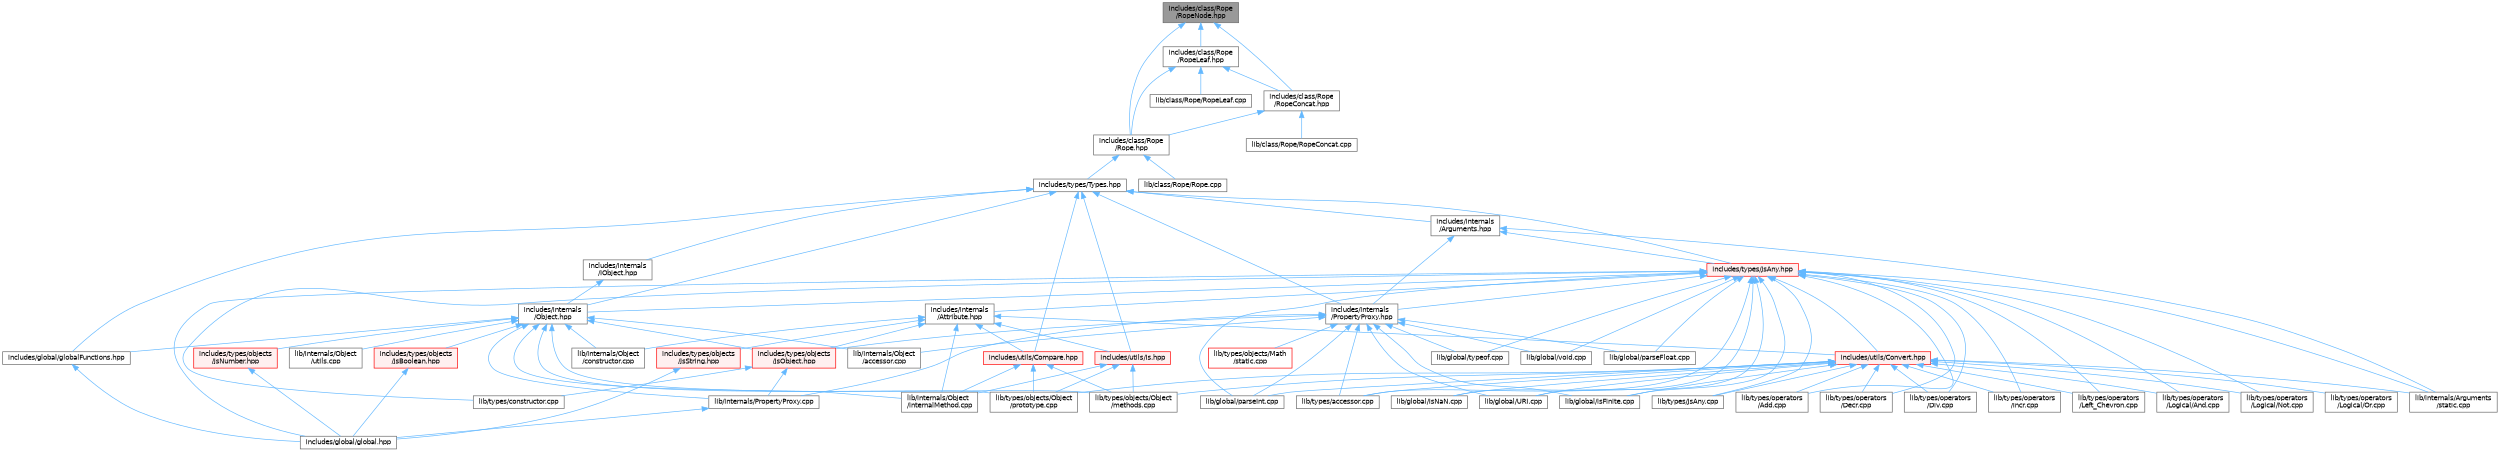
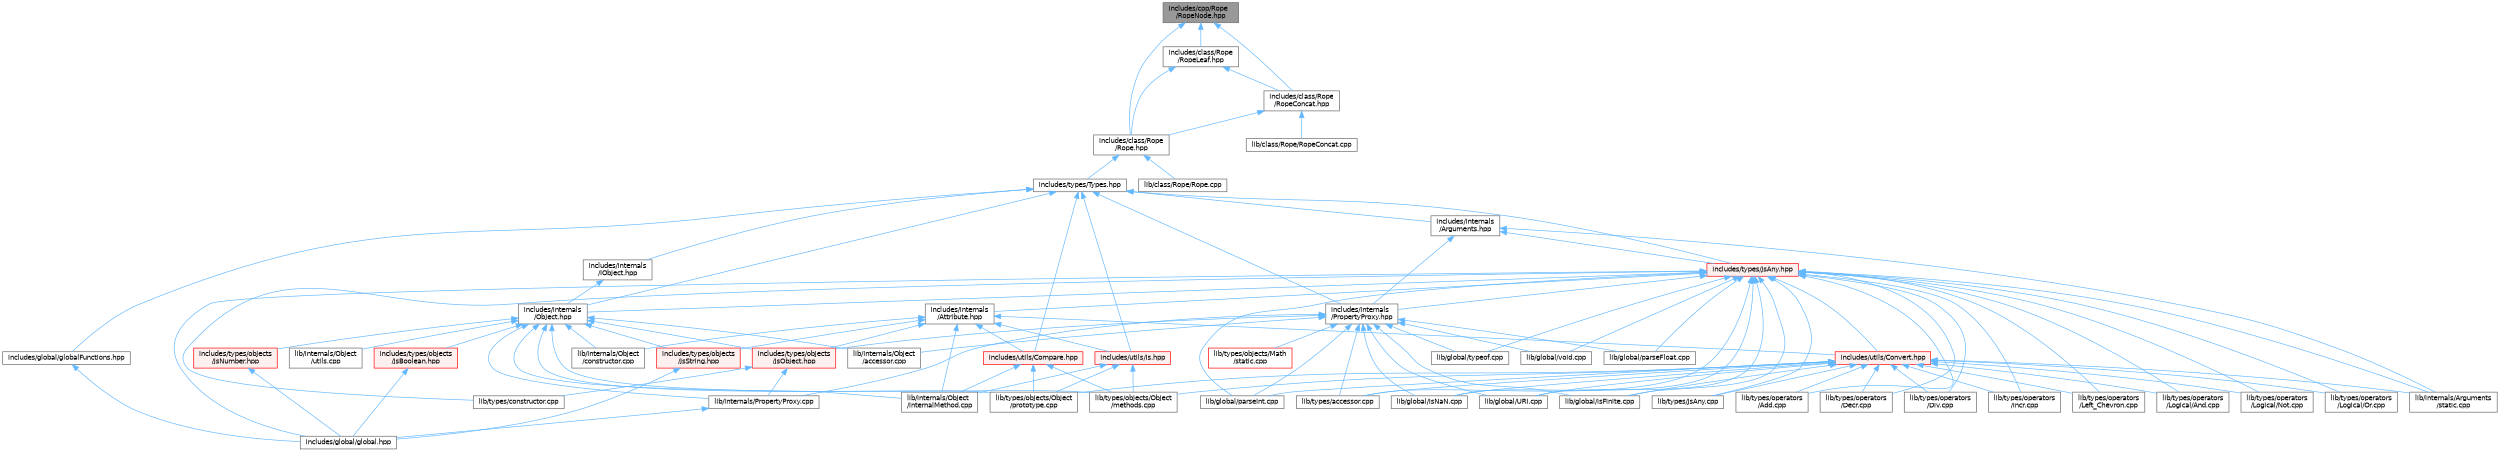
node "includes/class/Rope /RopeNode.hpp": label "includes/class/Rope /RopeNode.hpp" -> "includes/cpp/Rope /RopeNode.hpp"
node "lib/class/Rope/RopeLeaf.cpp": removed
edge "lib/types/operators /Logical/Or.cpp" -> "includes/types/JsAny.hpp": added
edge "includes/global/globalFunctions.hpp" -> "includes/internals /Object.hpp": now "includes/types/objects /JsString.hpp" -> "includes/internals /Object.hpp"
edge "lib/global/IsNaN.cpp" -> "includes/internals /PropertyProxy.hpp": added
